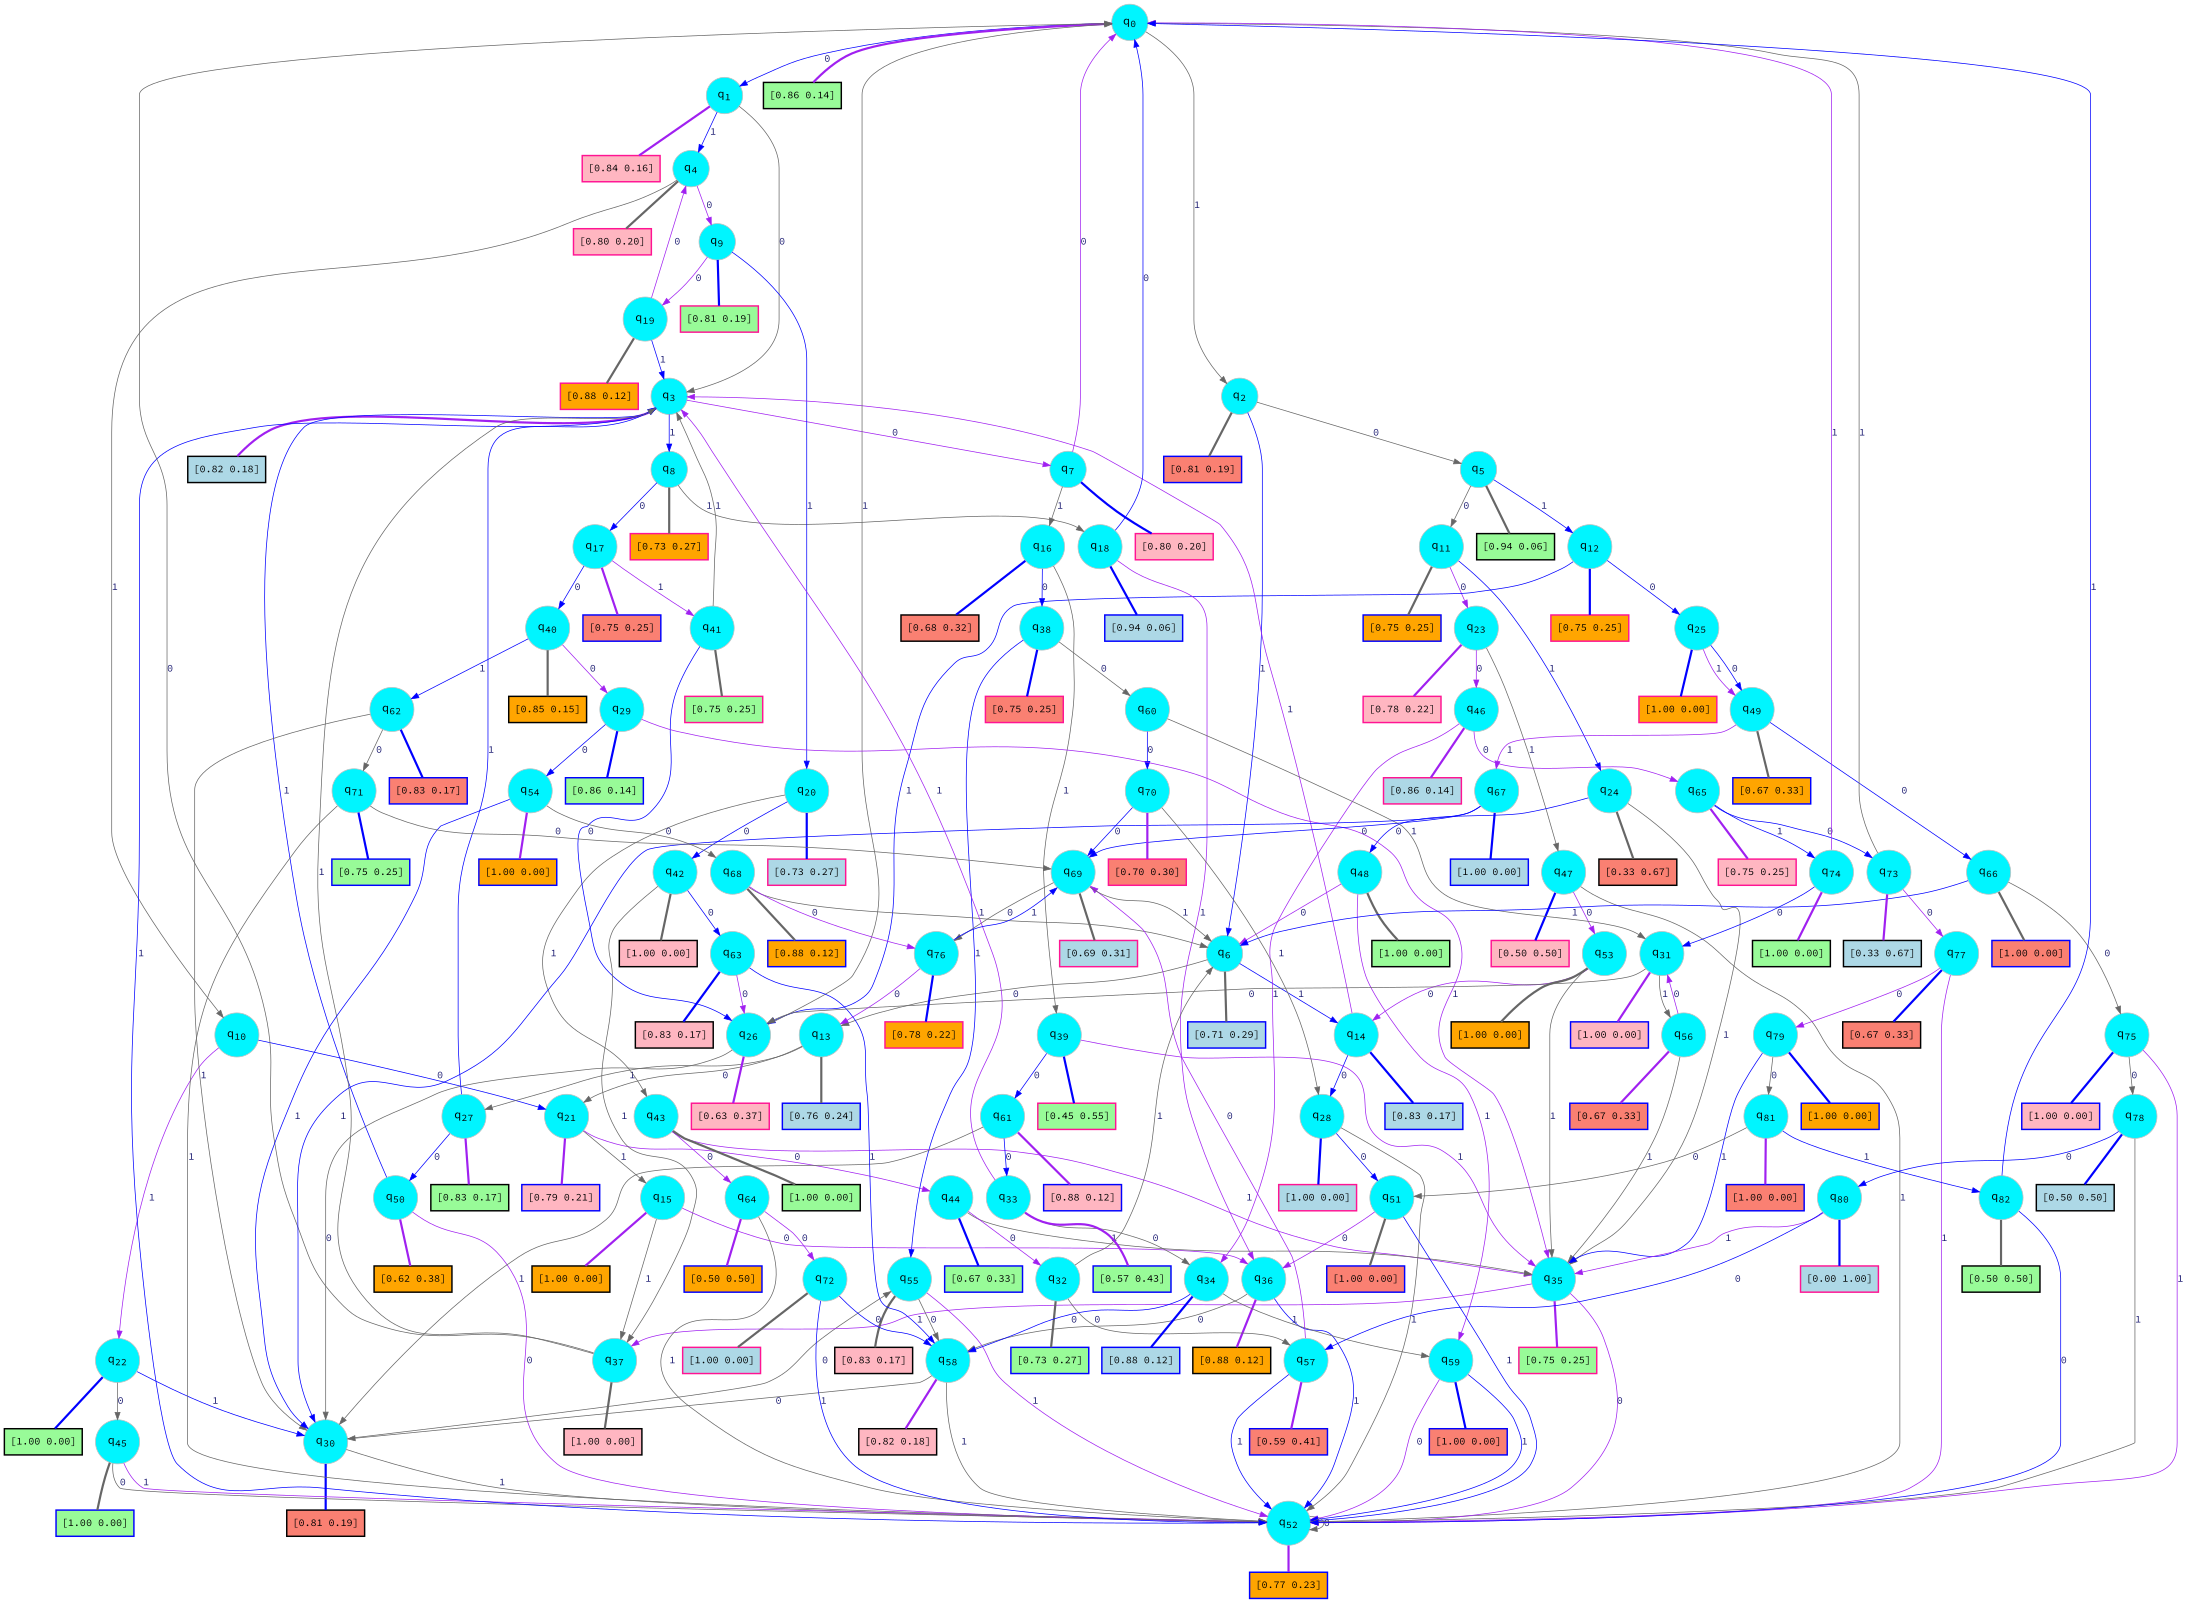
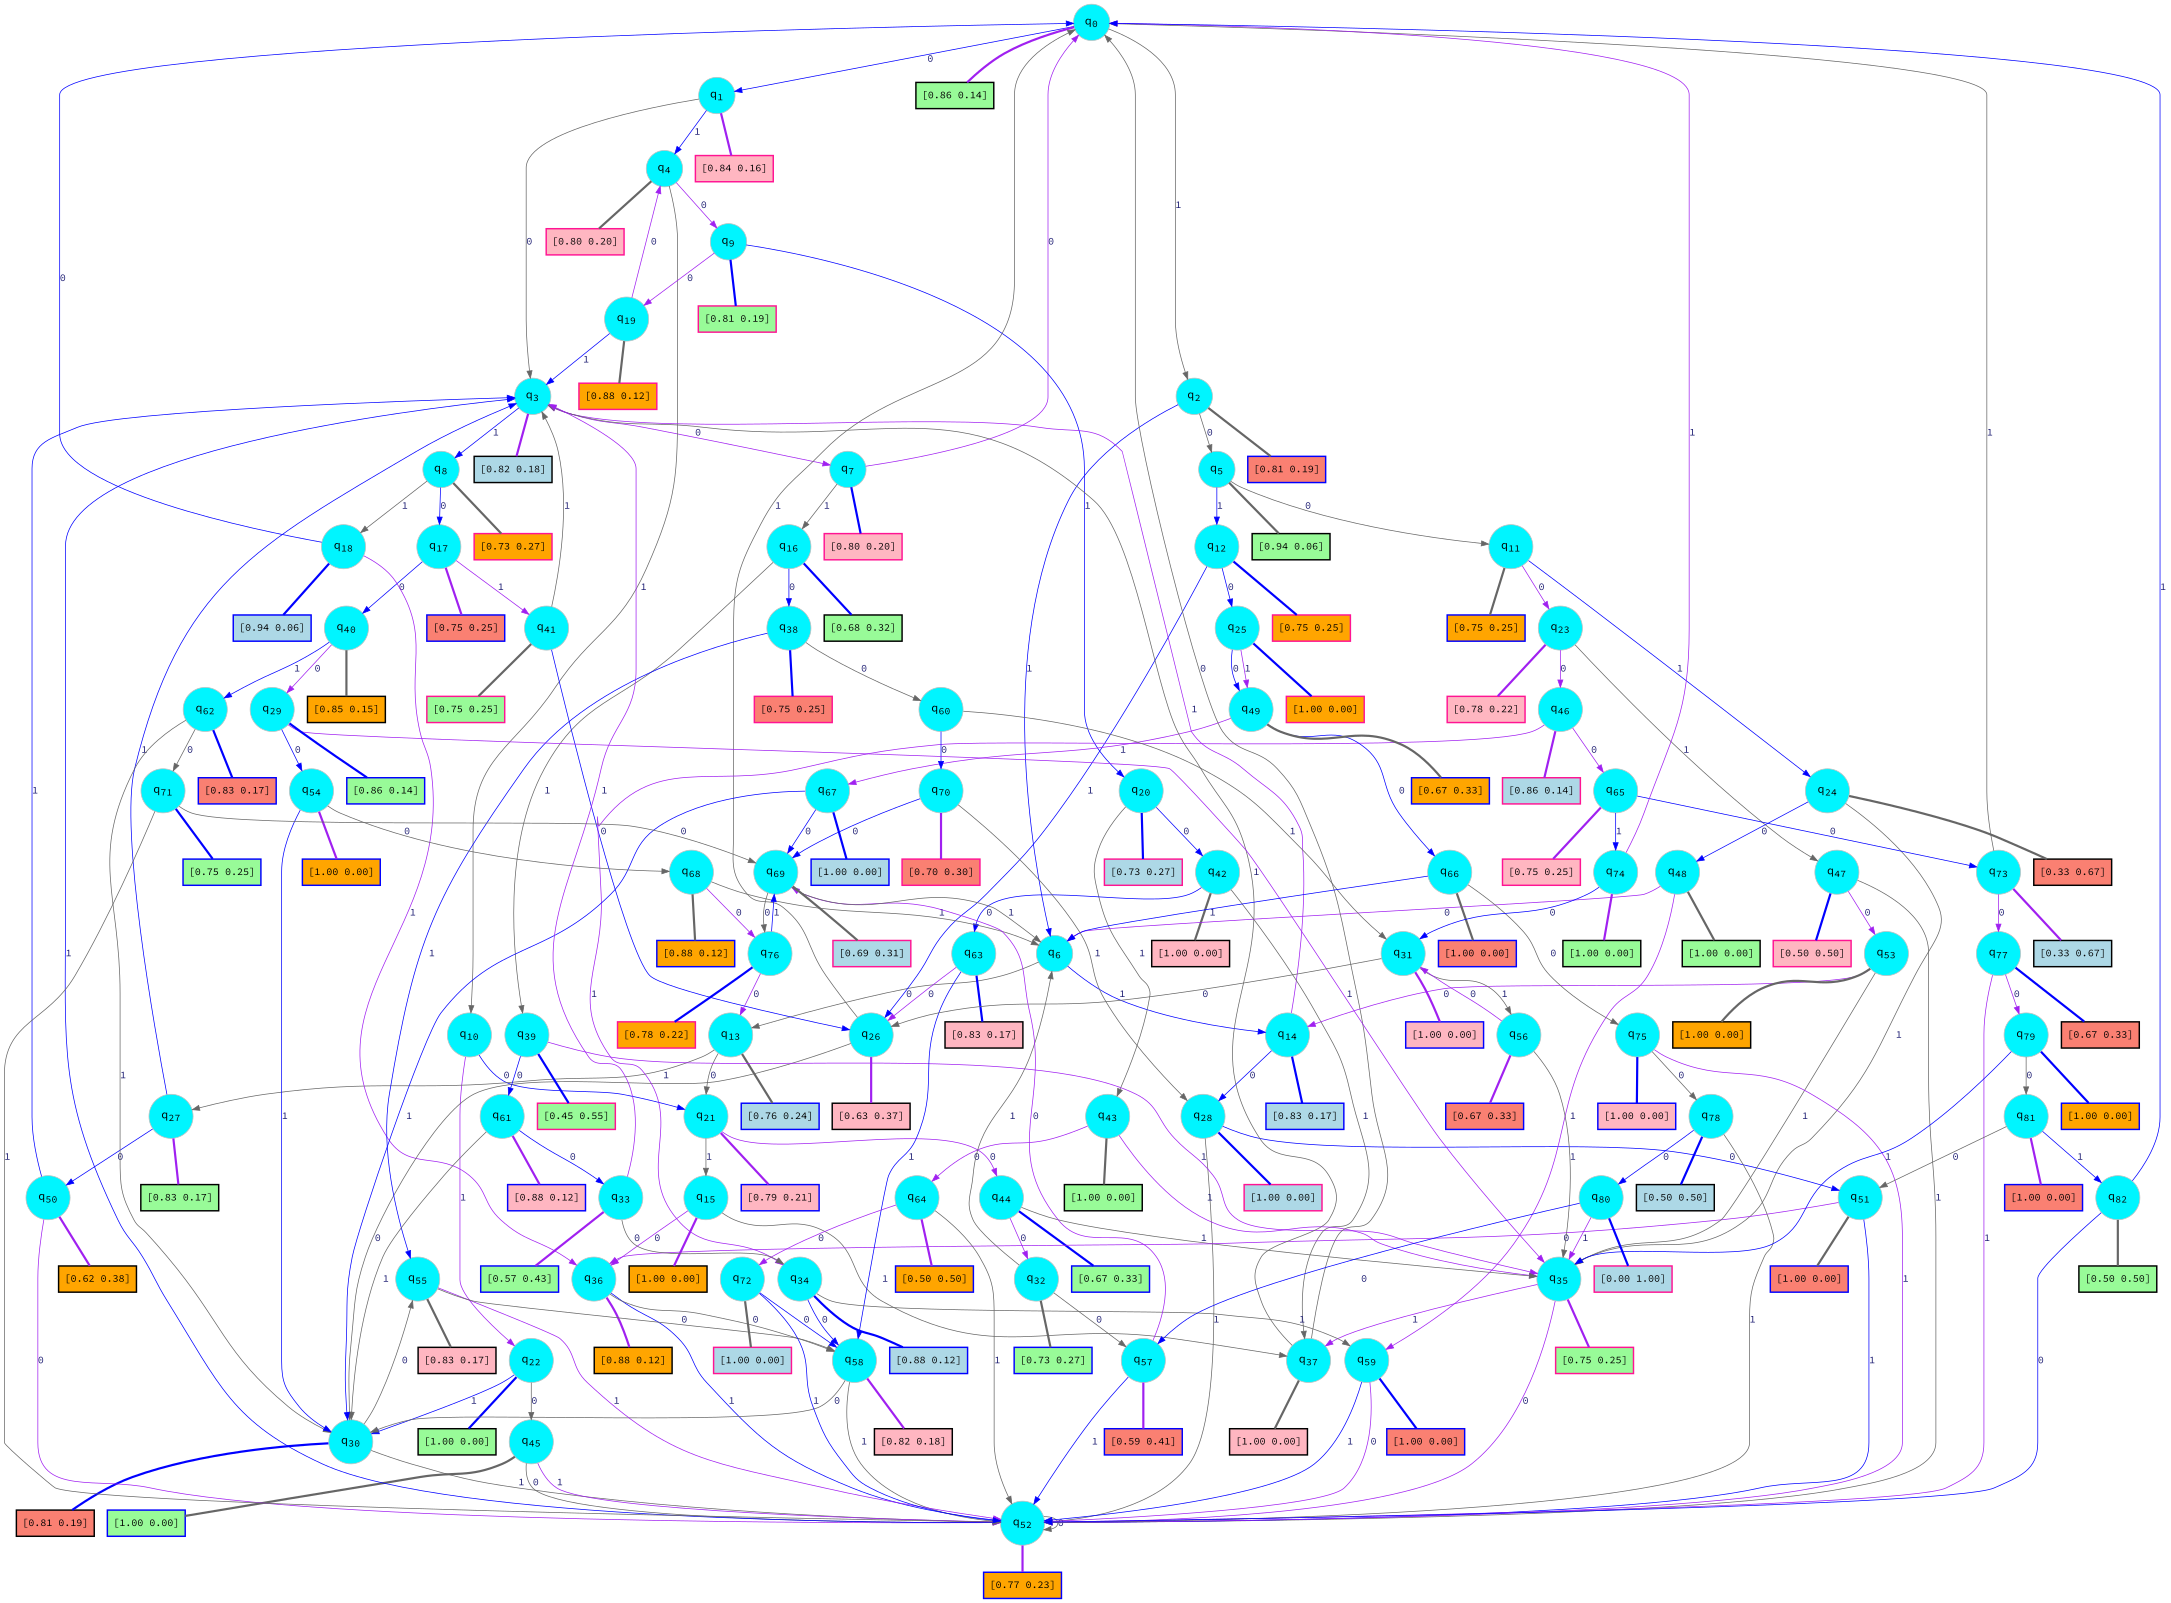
node "[0.68 0.32]": fillcolor salmon -> palegreen
node "[0.71 0.29]": removed
node "[0.63 0.37]": color deeppink -> black
